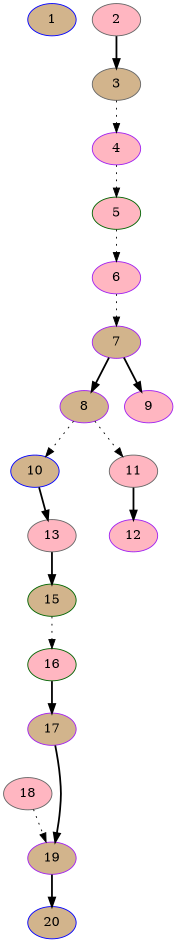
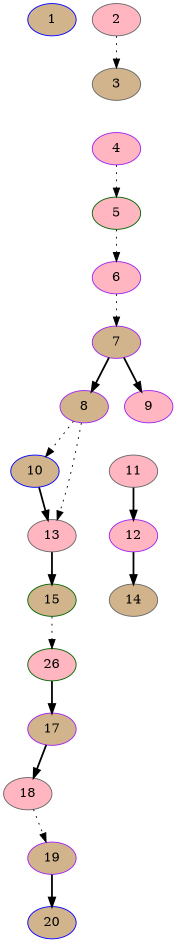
edge "2" -> "3": style bold -> dotted
edge "3" -> "4": removed
edge "8" -> "11": now "8" -> "13"
node "14": added
node "16": label "16" -> "26"
edge "17" -> "19": now "17" -> "18"
